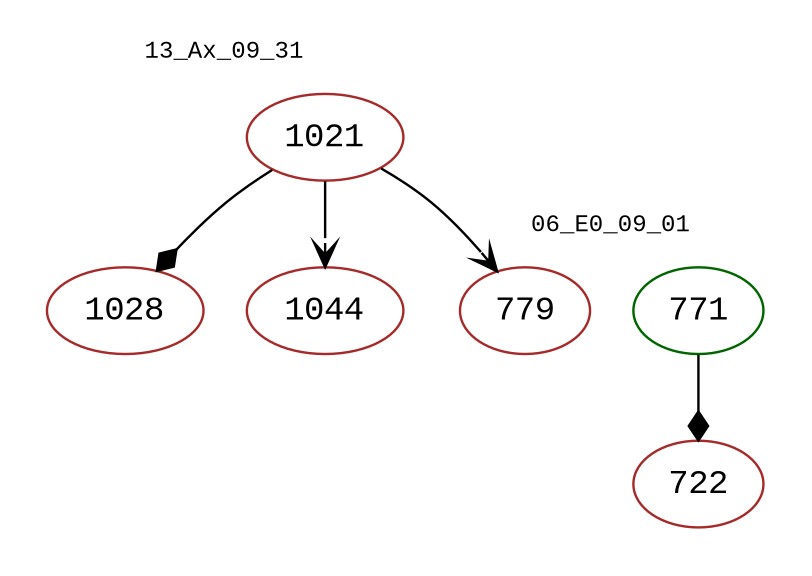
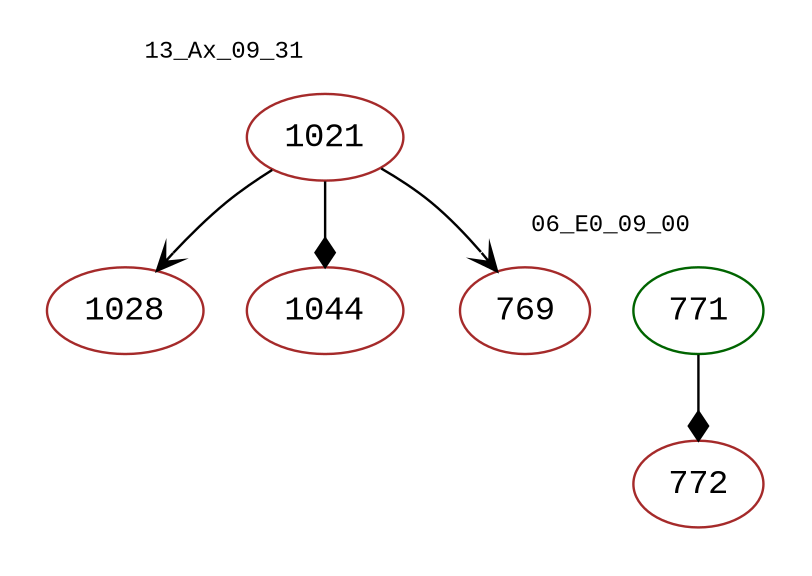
edge "1021" -> "1028": arrowhead diamond -> vee
edge "1021" -> "1044": arrowhead vee -> diamond
cluster "06_E0_09_01": label "06_E0_09_01" -> "06_E0_09_00"
node "779": label "779" -> "769"
node "722": label "722" -> "772"
